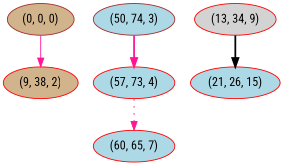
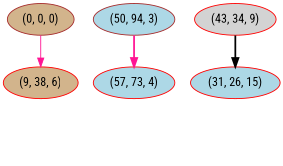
node "(50, 74, 3)": label "(50, 74, 3)" -> "(50, 94, 3)"
node "(13, 34, 9)": label "(13, 34, 9)" -> "(43, 34, 9)"
node "(9, 38, 2)": label "(9, 38, 2)" -> "(9, 38, 6)"
node "(21, 26, 15)": label "(21, 26, 15)" -> "(31, 26, 15)"
node "(60, 65, 7)": removed
